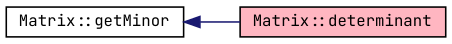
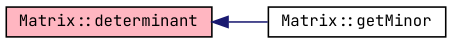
edge "Matrix::determinant" -> "Matrix::getMinor": reversed
